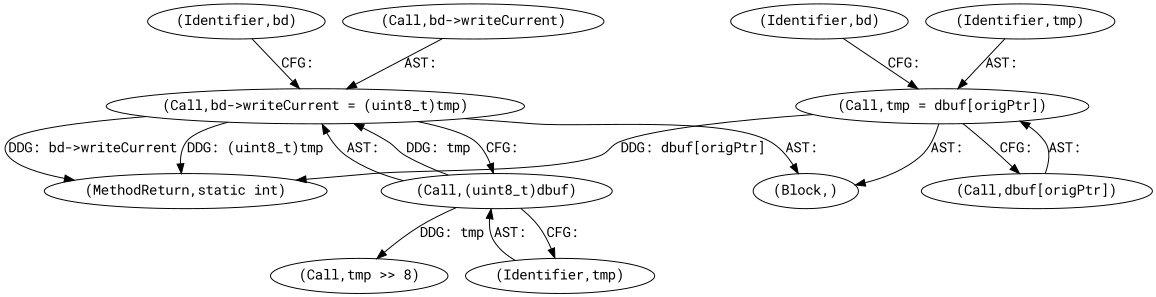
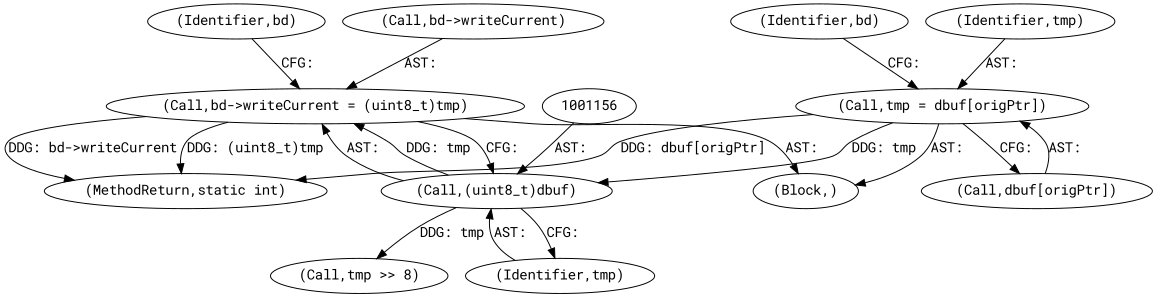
node "1001156": added
edge "(Call,tmp = dbuf[origPtr])" -> "(Call,(uint8_t)dbuf)": added, label "DDG: tmp"
